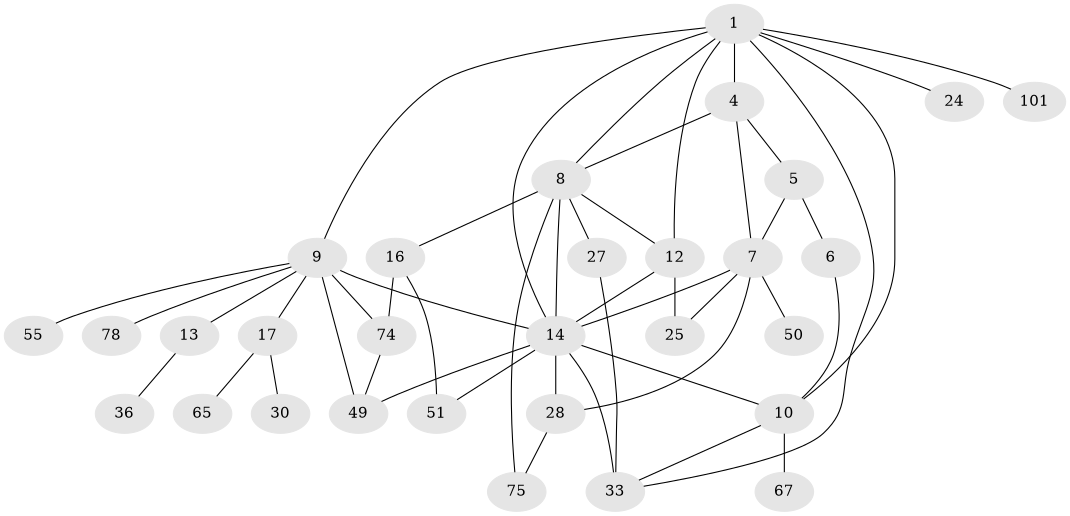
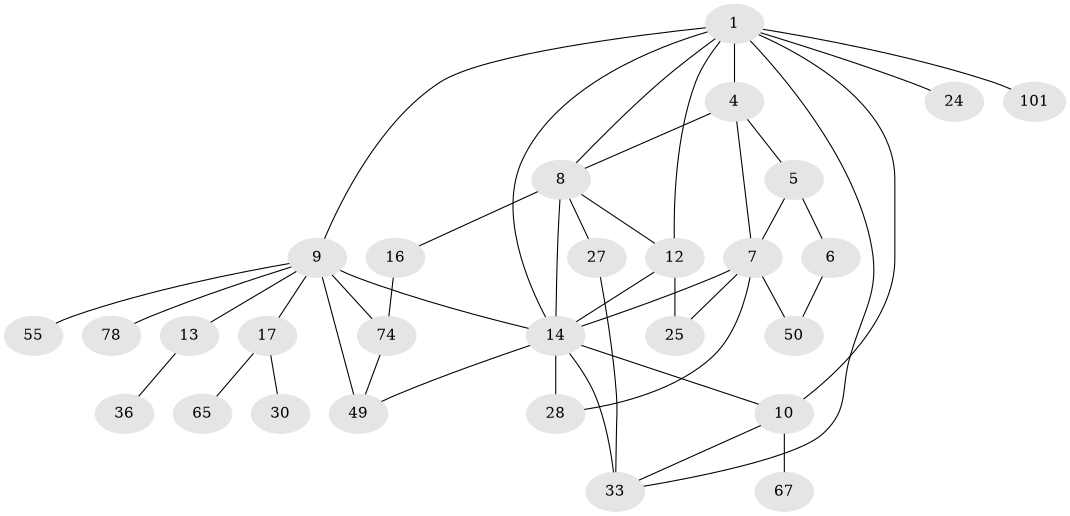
edge "6" -- "10": now "6" -- "50"
node "51": removed
node "75": removed
